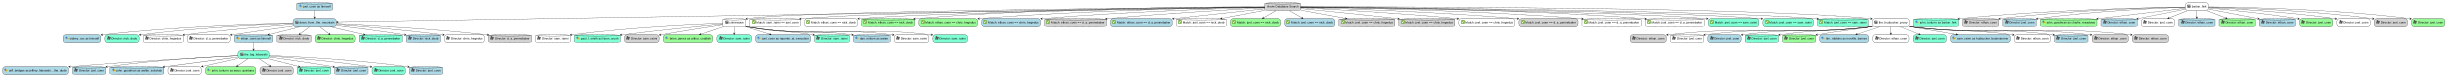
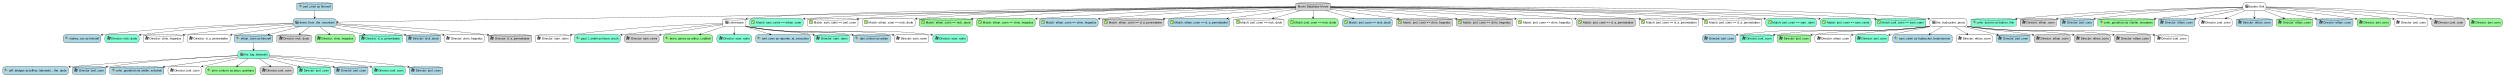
node "Movie Database Search": label "Movie Database Search" -> "Movie Database Movie"
node "✅ Match: sam_raimi == ethan_coen": added
node "🎭 paul_l_smith as faron_crush": shape cylinder -> box
node "🎭 tim_robbins as norville_barnes": removed
